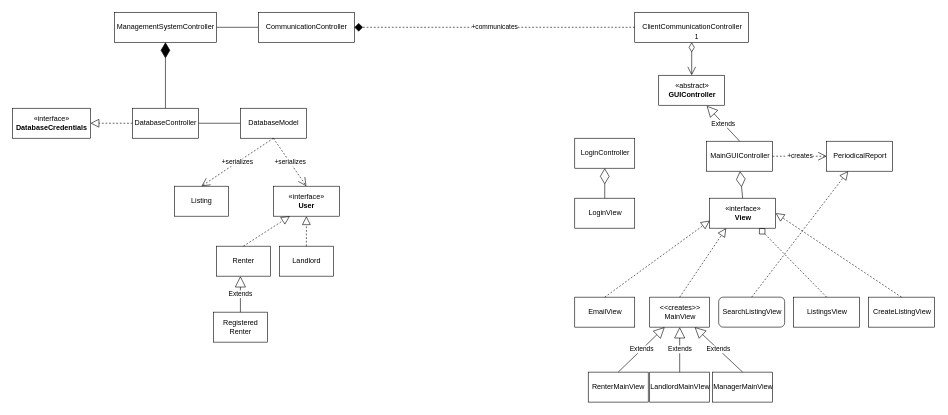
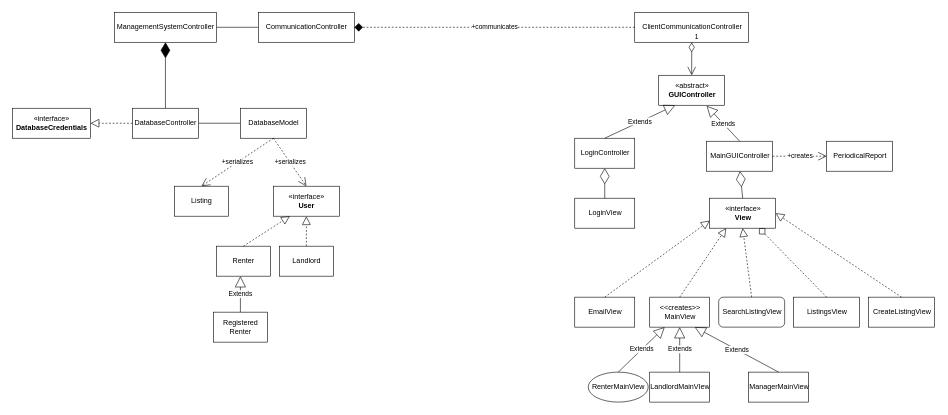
edge "LoginController" -> "«abstract» GUIController": added, label "Extends"
edge "SearchListingView" -> "PeriodicalReport": now "SearchListingView" -> "«interface» View"
node "RenterMainView": shape rectangle -> ellipse
node "ManagerMainView": moved (743, 387) -> (779, 387)
